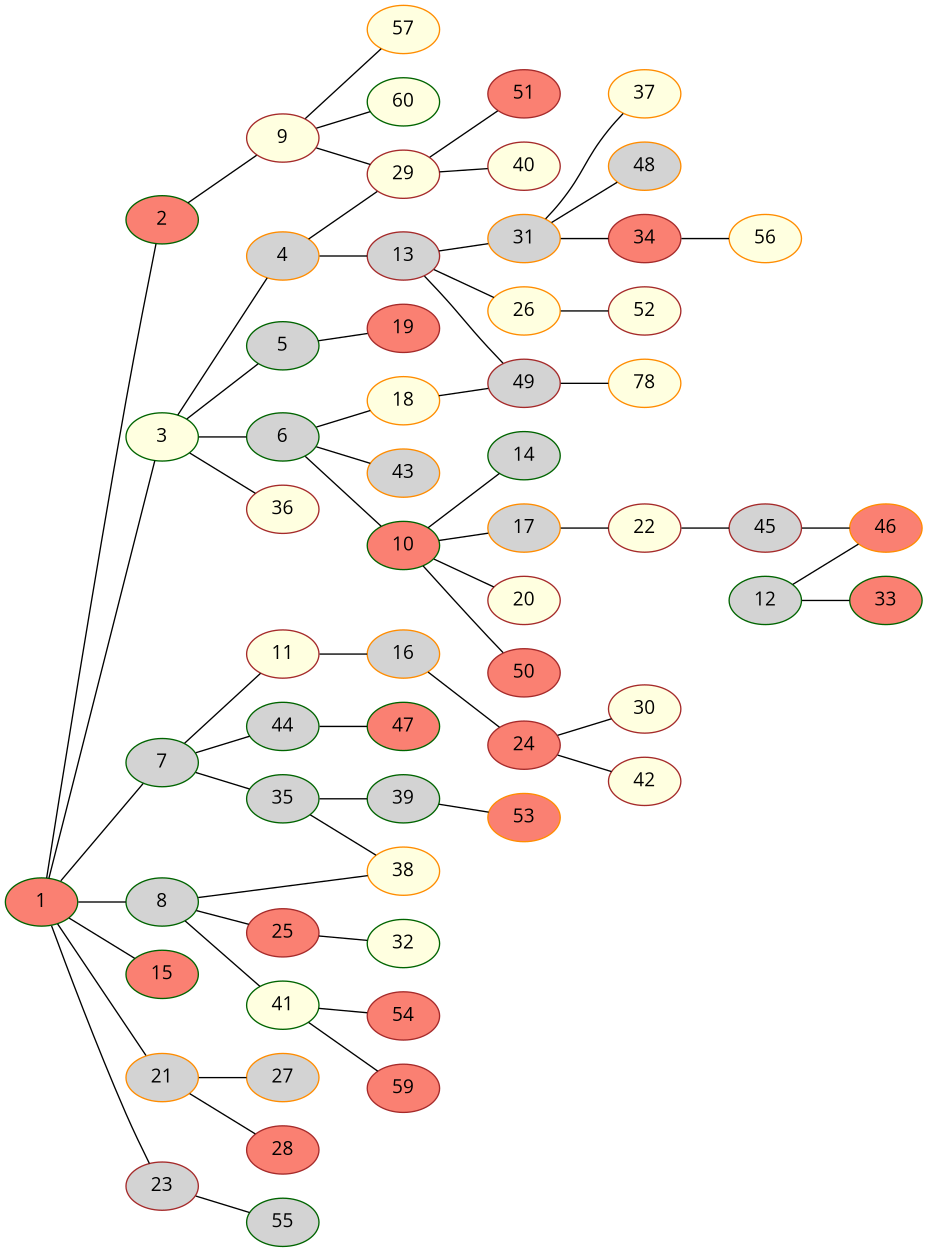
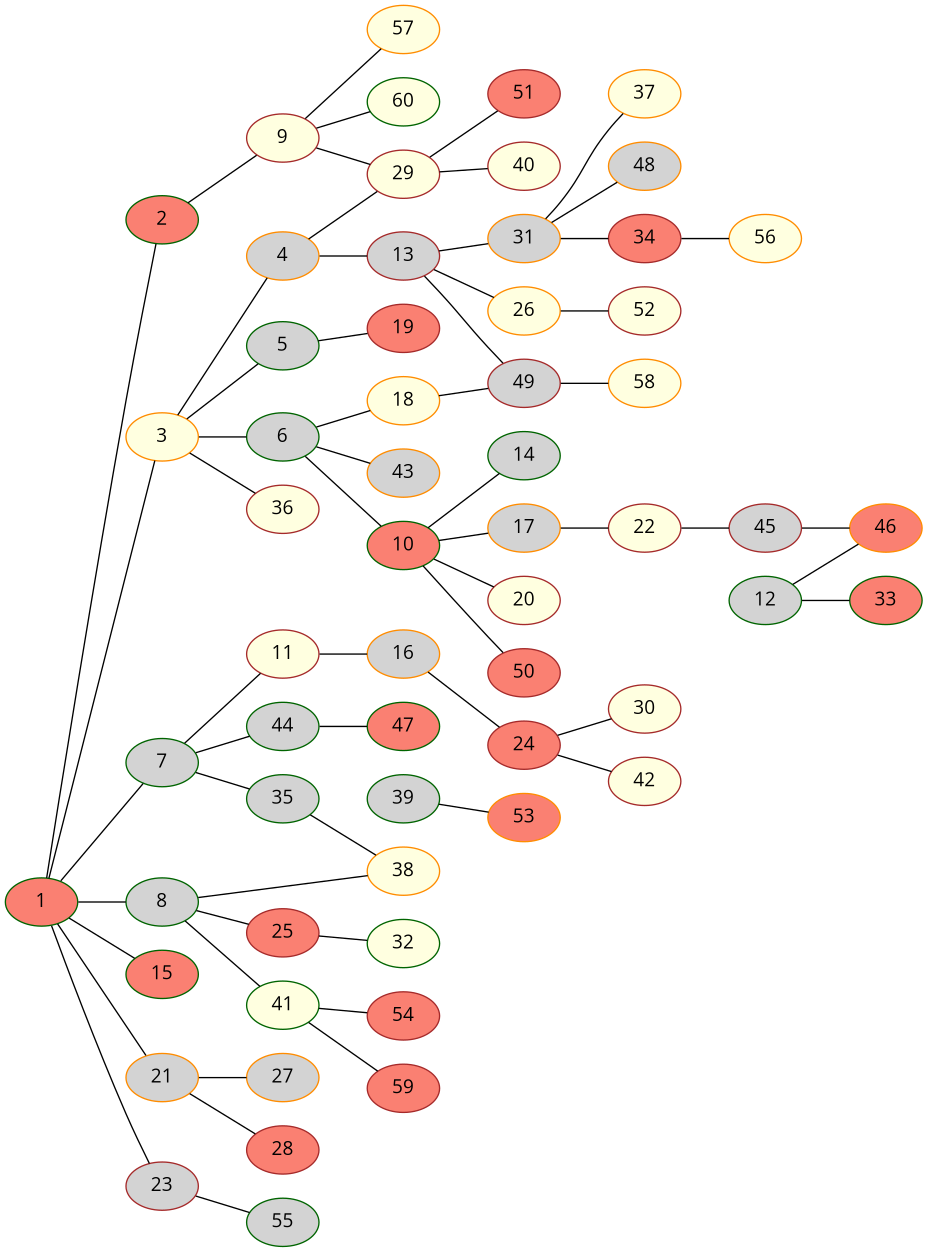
node "78": label "78" -> "58"
node "3": color darkgreen -> darkorange
edge "35" -- "39": removed
